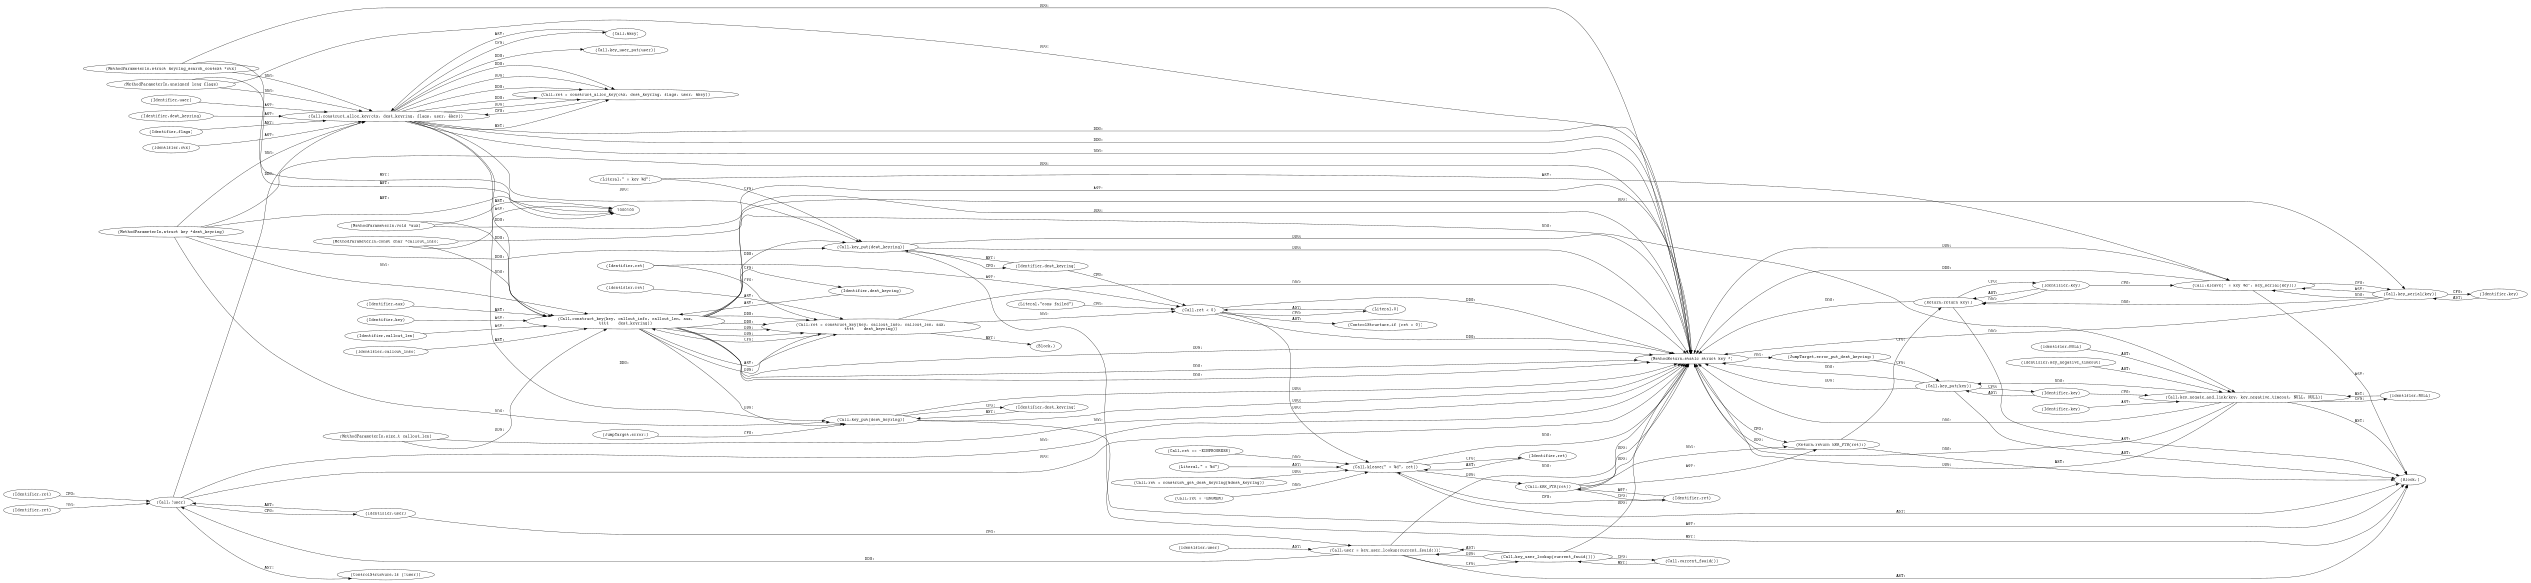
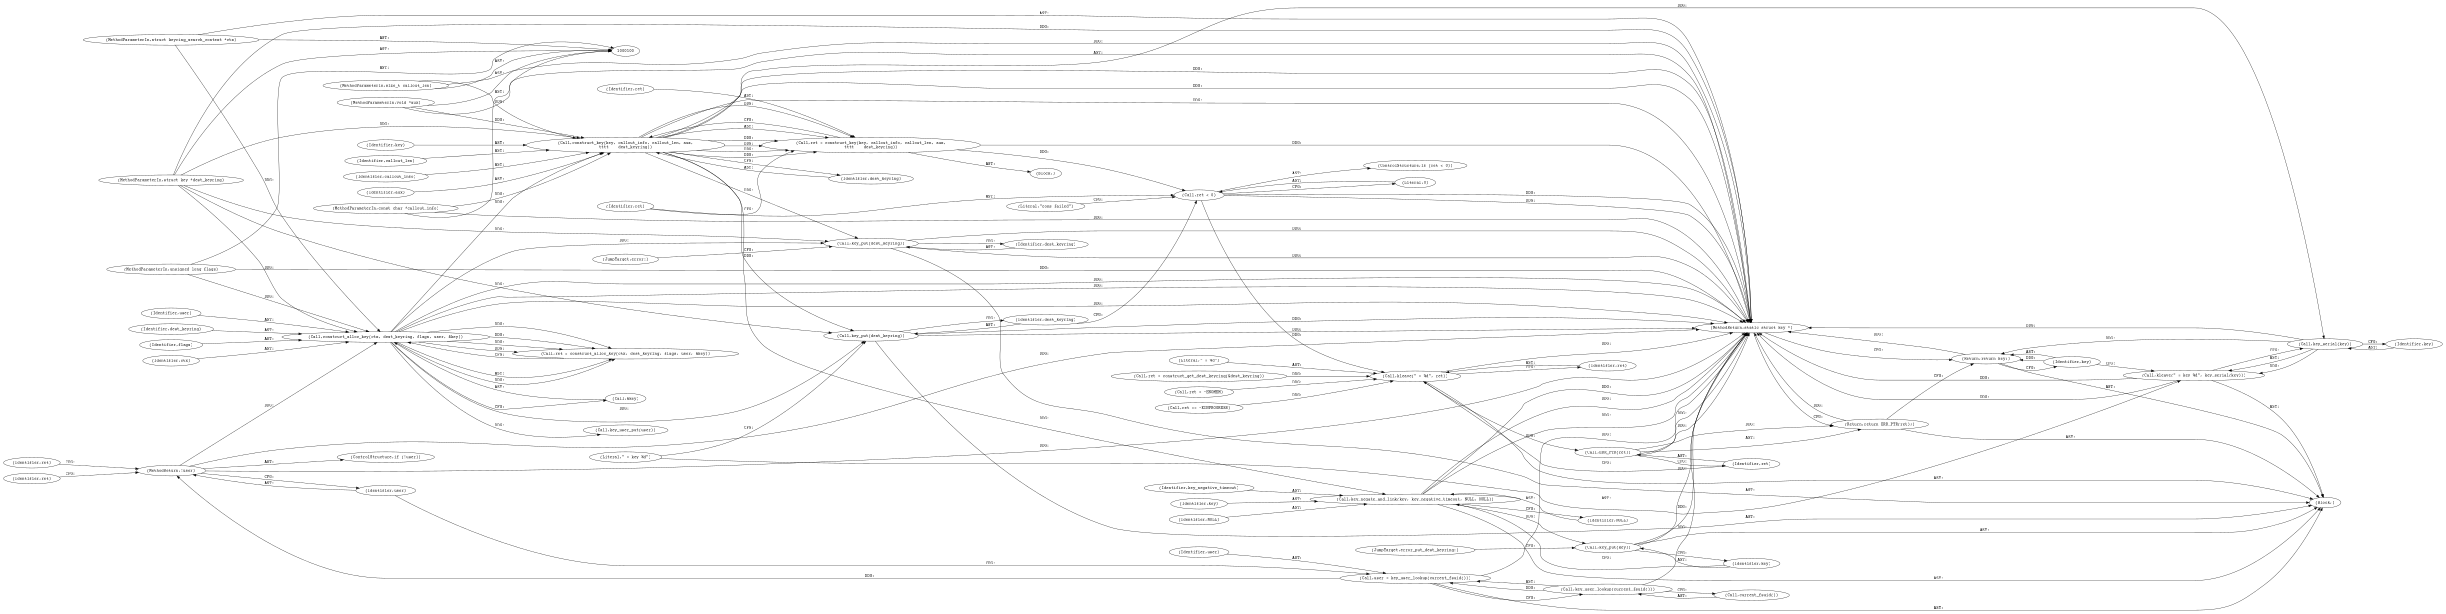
edge "(MethodParameterIn,struct keyring_search_context *ctx)" -> "(MethodReturn,static struct key *)": label "DDG: " -> "AST: "
edge "(MethodParameterIn,size_t callout_len)" -> "1000100": added, label "AST:"
edge "(MethodReturn,static struct key *)" -> "(JumpTarget,error_put_dest_keyring:)": now "(MethodReturn,static struct key *)" -> "(Return,return key;)"
node "(Call,!user)": label "(Call,!user)" -> "(MethodReturn,!user)"
